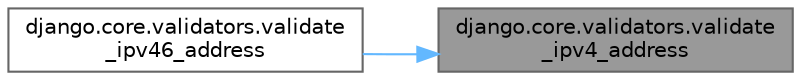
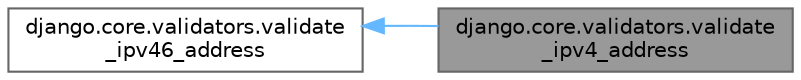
edge "django.core.validators.validate _ipv46_address" -> "django.core.validators.validate _ipv4_address": reversed
